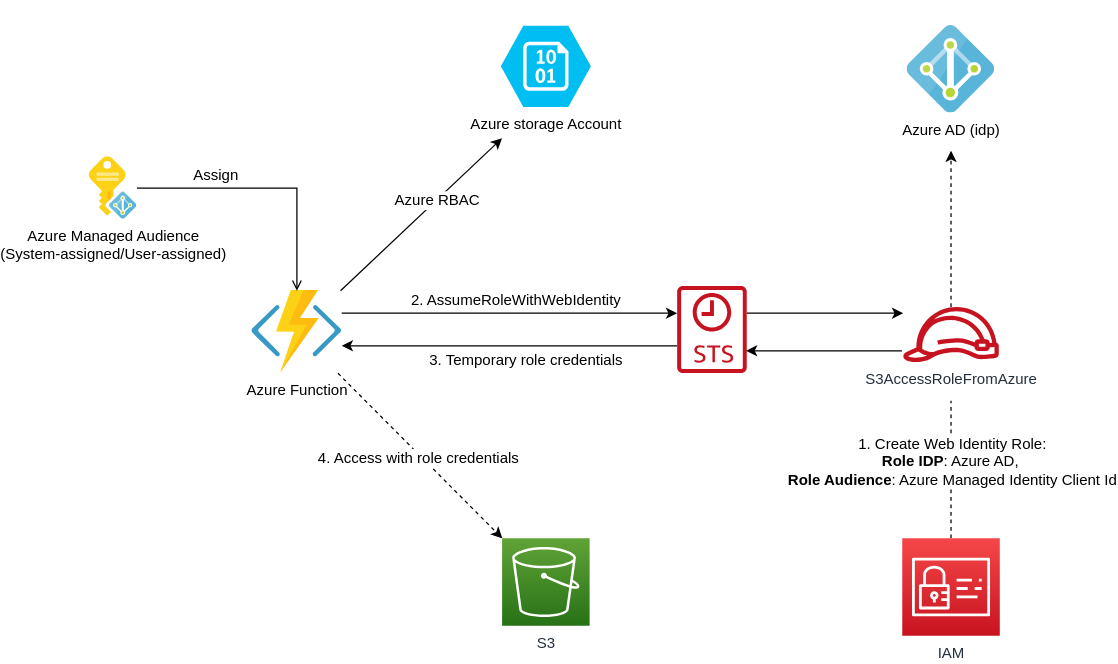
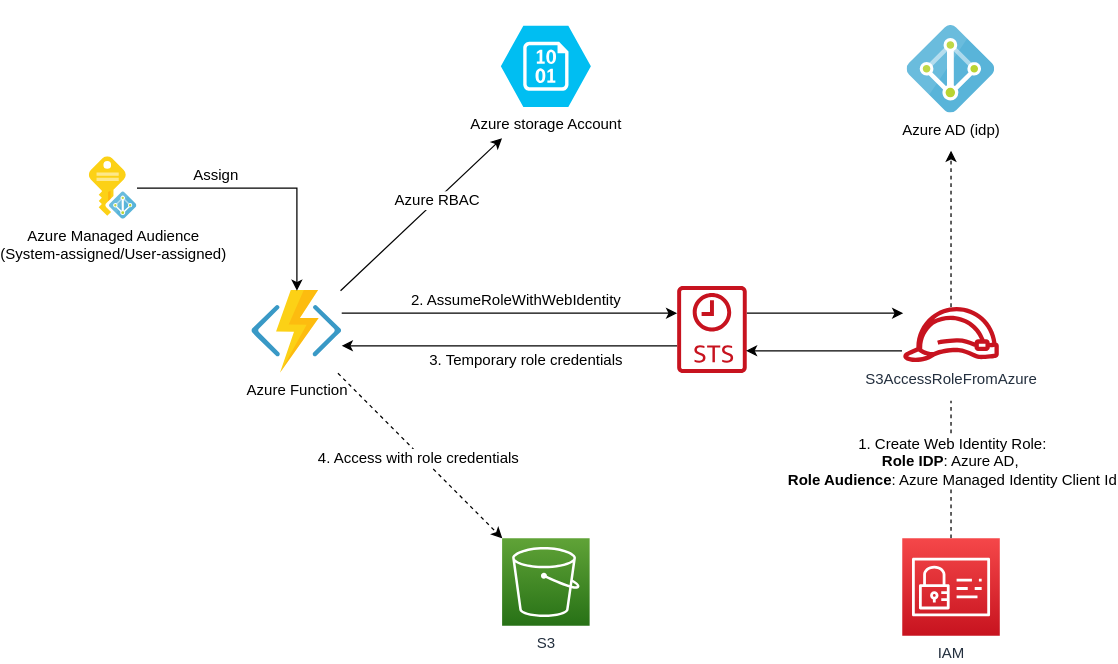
edge "Azure Managed Audience (System-assigned/User-assigned)" -> "Azure Function": arrowhead open -> classic
